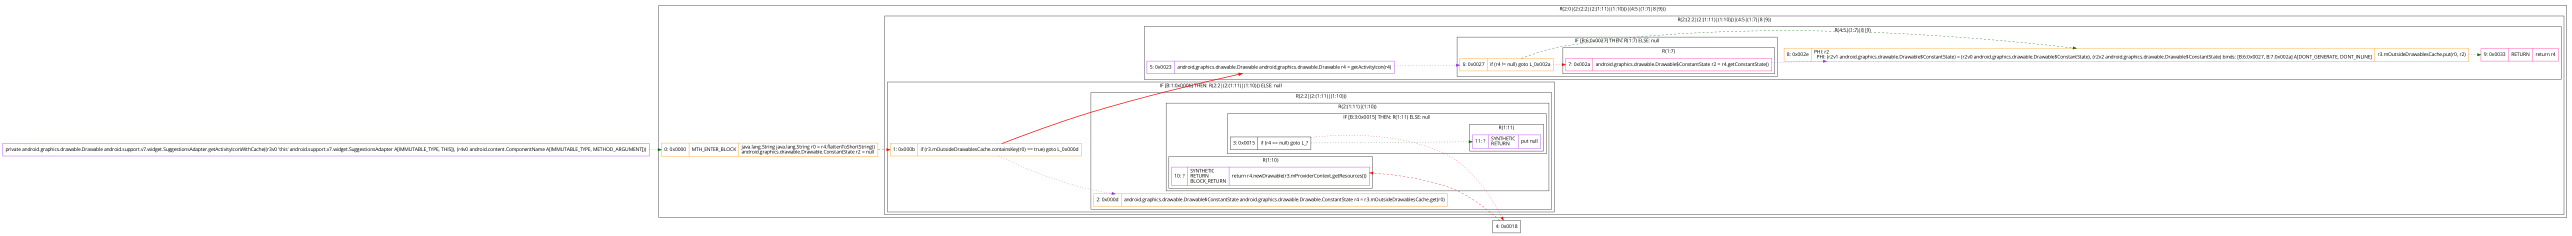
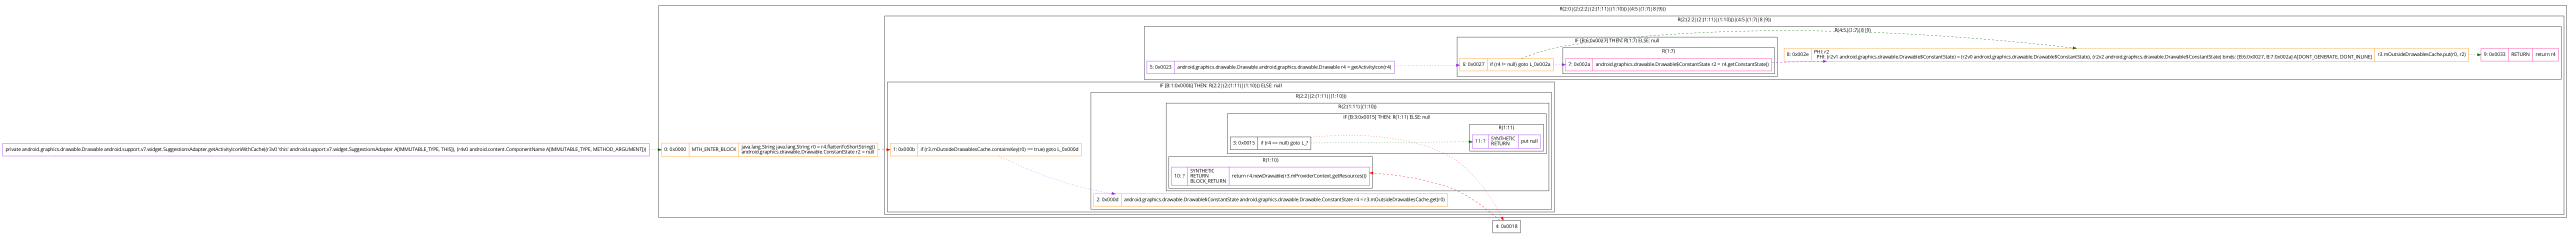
edge "7: 0x002a" -> "8: 0x002e": style dotted -> dashed
edge "6: 0x0027" -> "7: 0x002a": color red -> purple
edge "1: 0x000b" -> "5: 0x0023": removed
